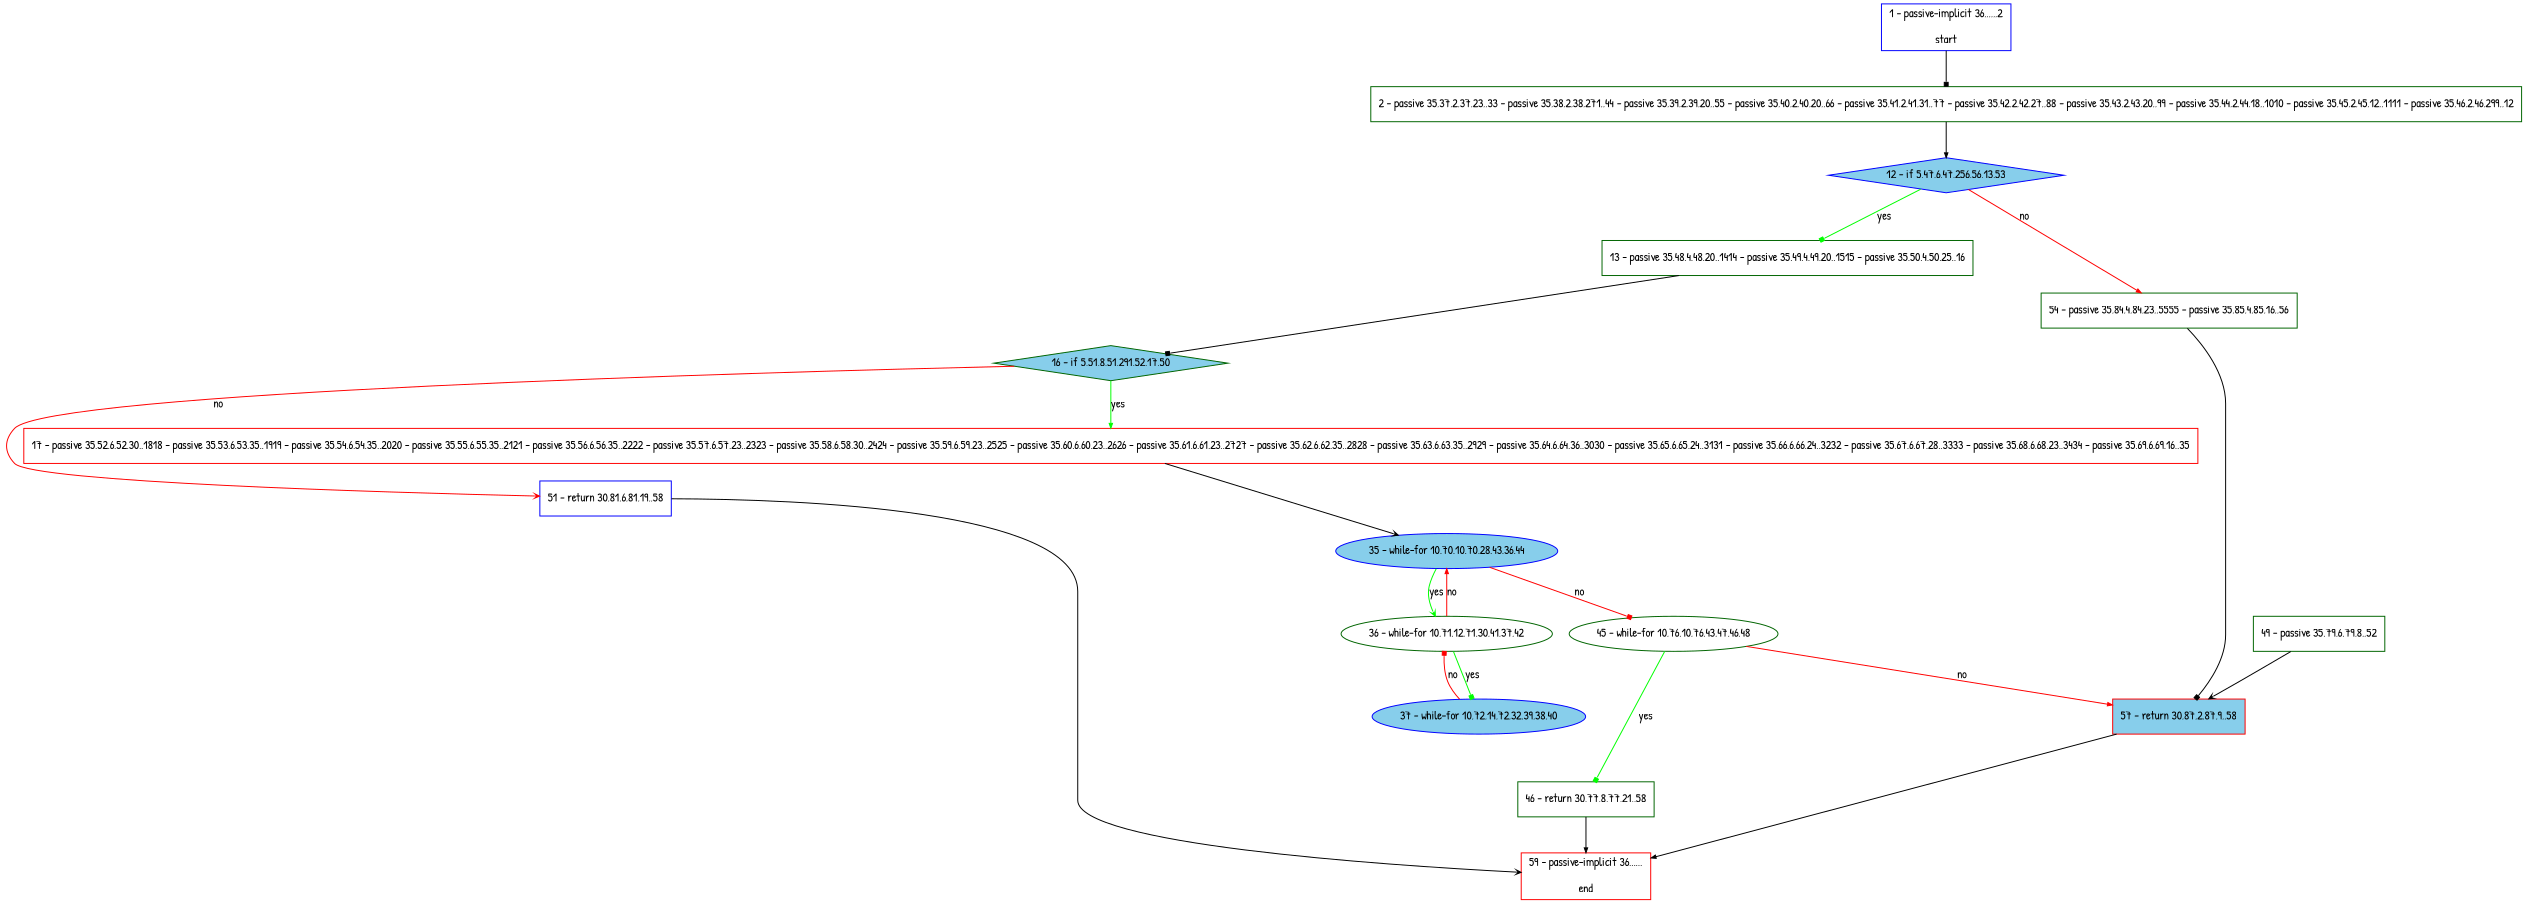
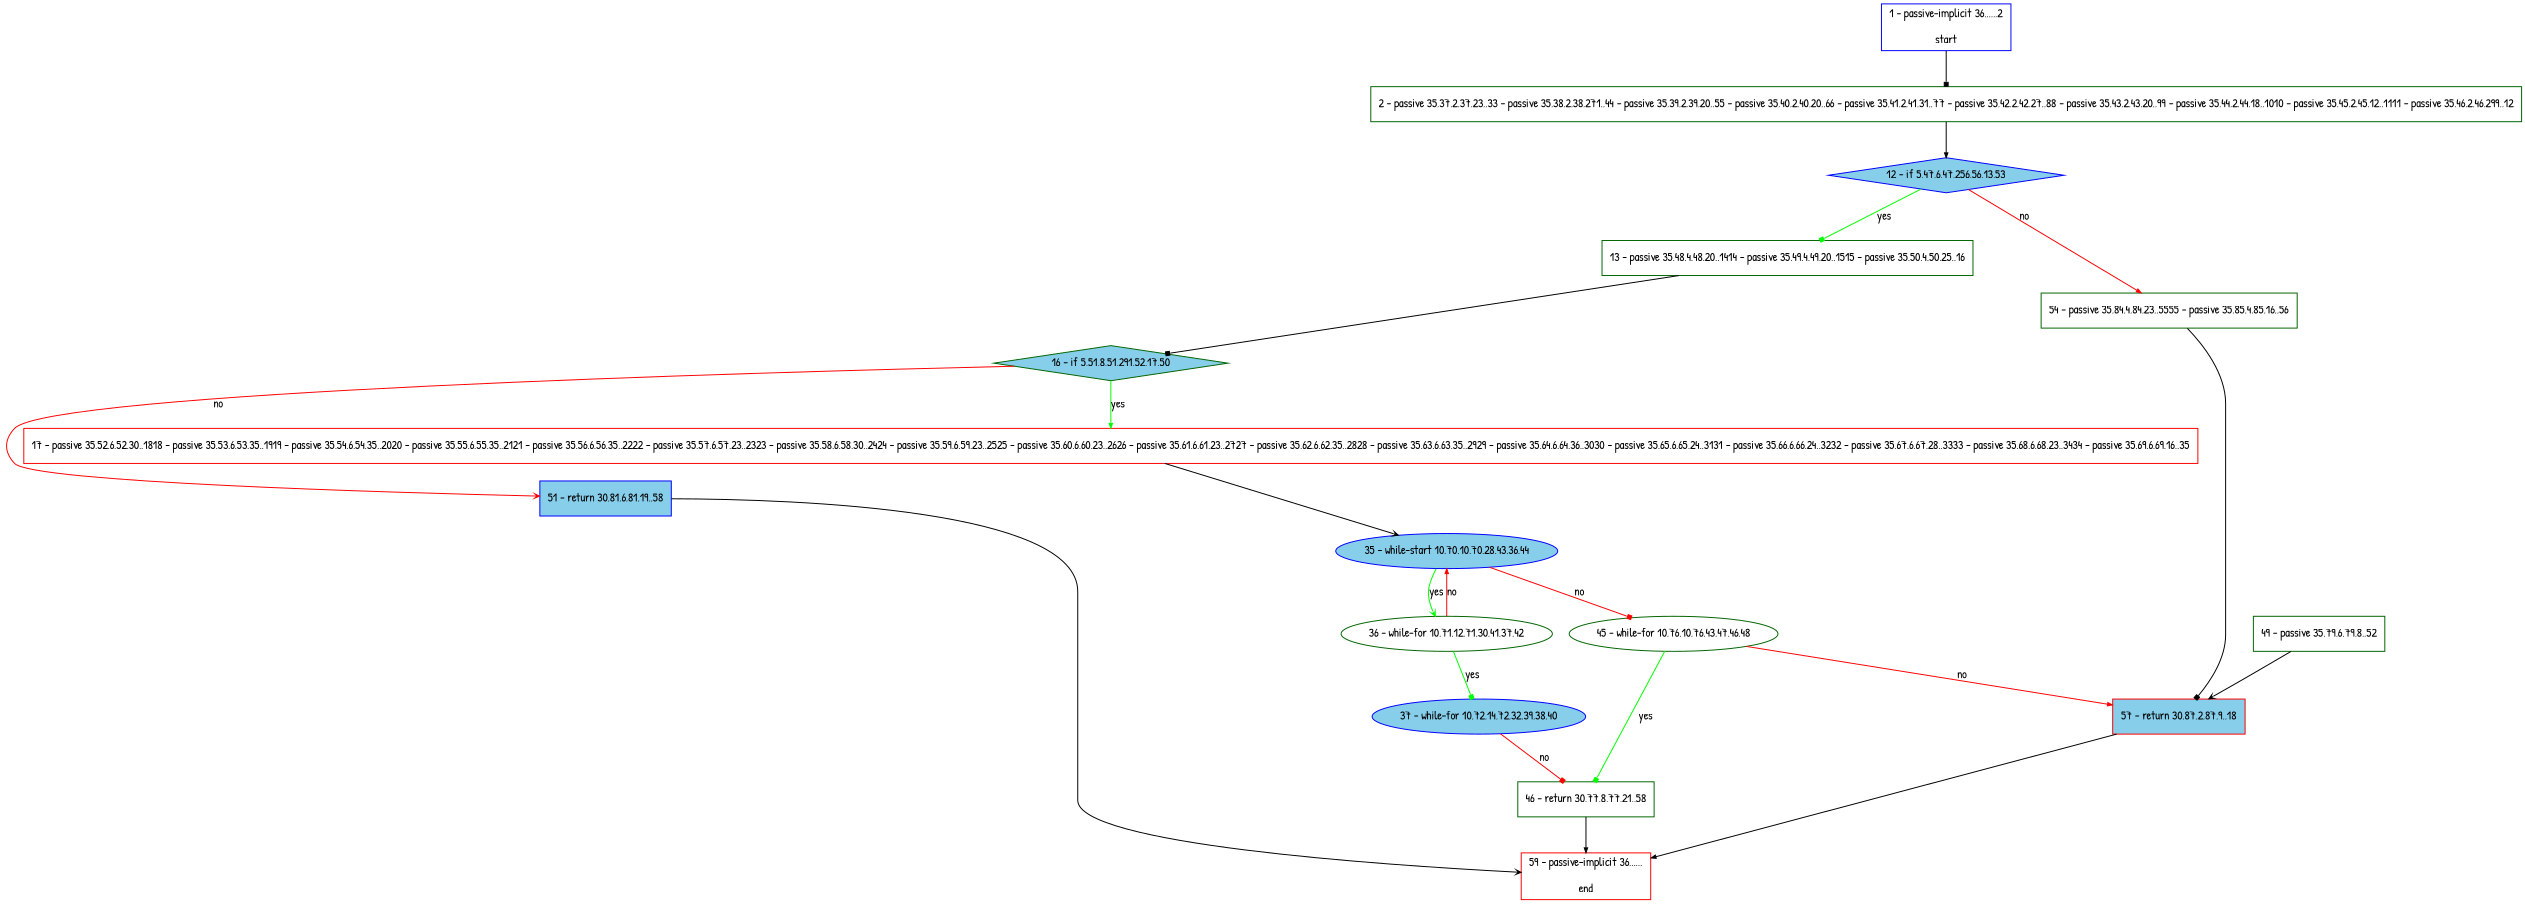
node "51 - return 30,81,6,81,19,,58": fillcolor white -> skyblue
node "35 - while-for 10,70,10,70,28,43,36,44": label "35 - while-for 10,70,10,70,28,43,36,44" -> "35 - while-start 10,70,10,70,28,43,36,44"
edge "37 - while-for 10,72,14,72,32,39,38,40" -> "36 - while-for 10,71,12,71,30,41,37,42": now "37 - while-for 10,72,14,72,32,39,38,40" -> "46 - return 30,77,8,77,21,,58"
node "57 - return 30,87,2,87,9,,58": label "57 - return 30,87,2,87,9,,58" -> "57 - return 30,87,2,87,9,,18"
